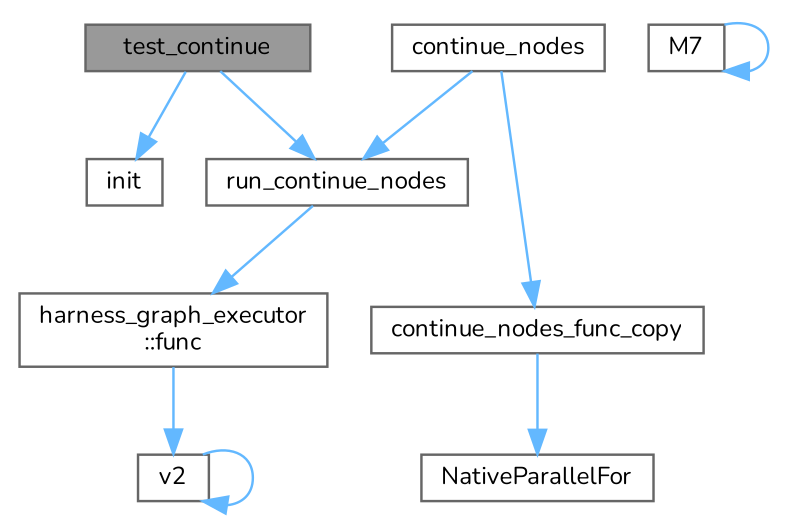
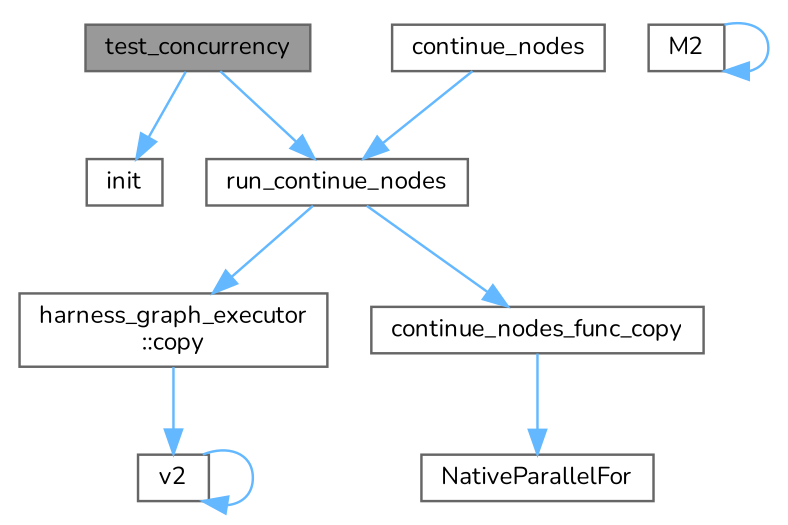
node "test_continue": label "test_continue" -> "test_concurrency"
node "M7": label "M7" -> "M2"
edge "continue_nodes" -> "continue_nodes_func_copy": now "run_continue_nodes" -> "continue_nodes_func_copy"
node "harness_graph_executor ::func": label "harness_graph_executor ::func" -> "harness_graph_executor ::copy"
